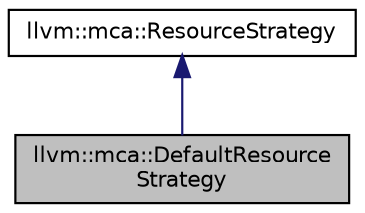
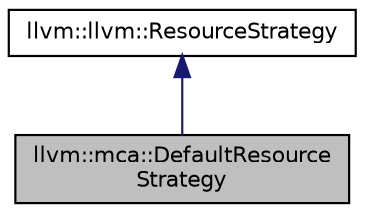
node "llvm::mca::ResourceStrategy": label "llvm::mca::ResourceStrategy" -> "llvm::llvm::ResourceStrategy"
